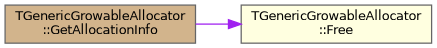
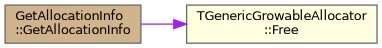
node "TGenericGrowableAllocator ::GetAllocationInfo": label "TGenericGrowableAllocator ::GetAllocationInfo" -> "GetAllocationInfo ::GetAllocationInfo"
